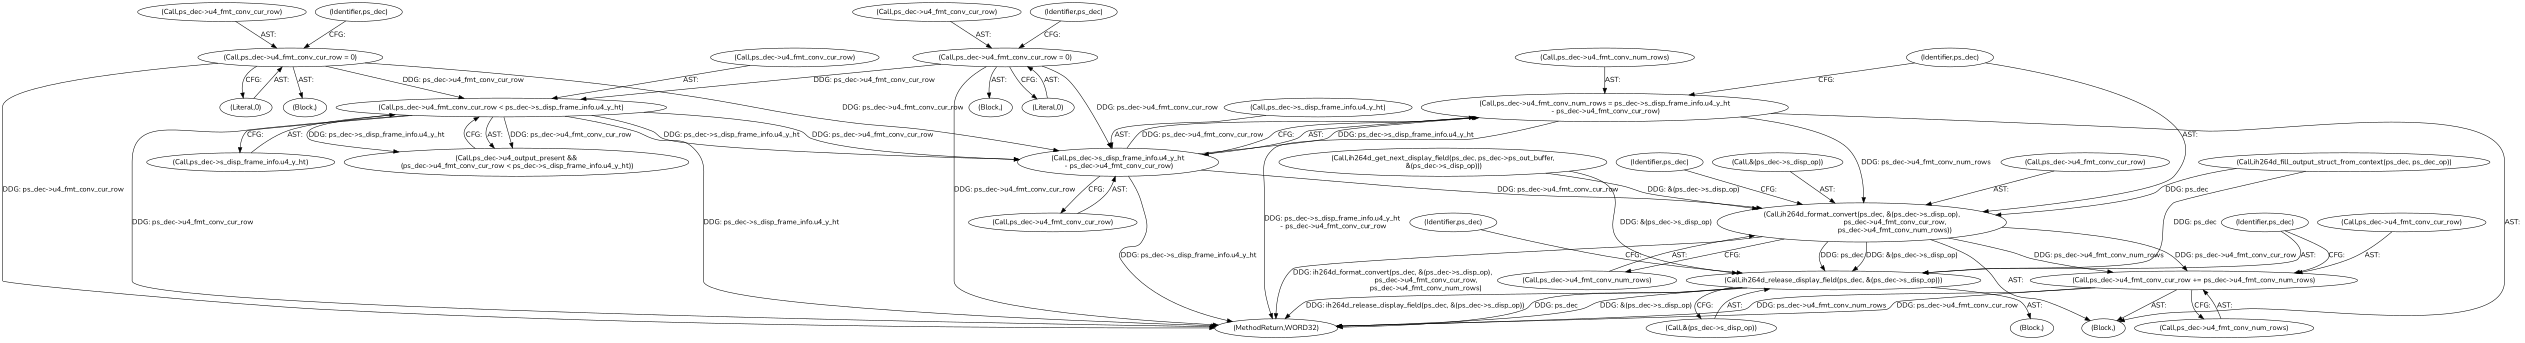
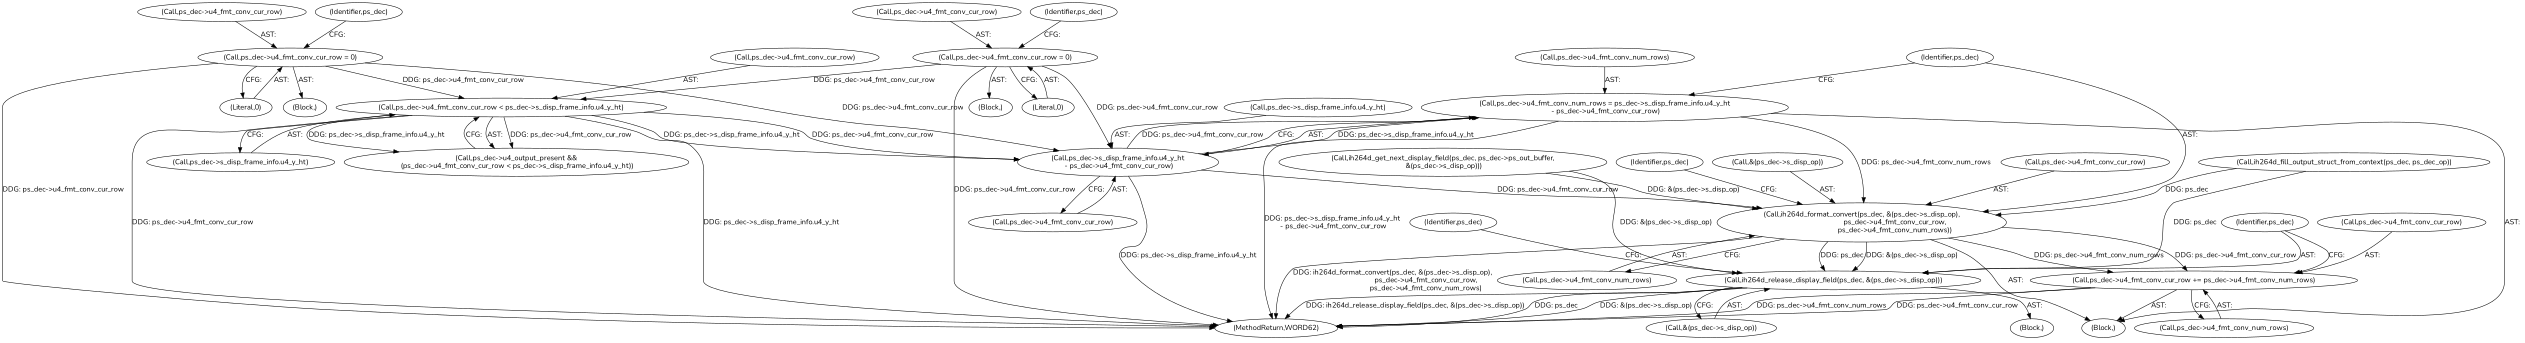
node "(MethodReturn,WORD32)": label "(MethodReturn,WORD32)" -> "(MethodReturn,WORD62)"
